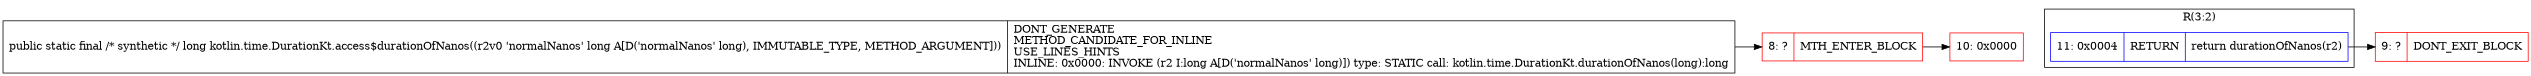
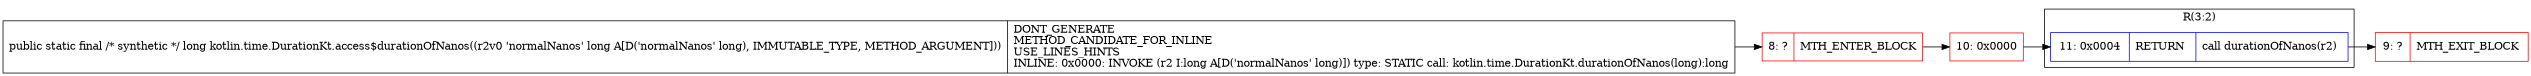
edge "10: 0x0000" -> "11: 0x0004": added
node "11: 0x0004": text "return durationOfNanos(r2)" -> "call durationOfNanos(r2)"
node "9: ?": text "DONT_EXIT_BLOCK" -> "MTH_EXIT_BLOCK"
